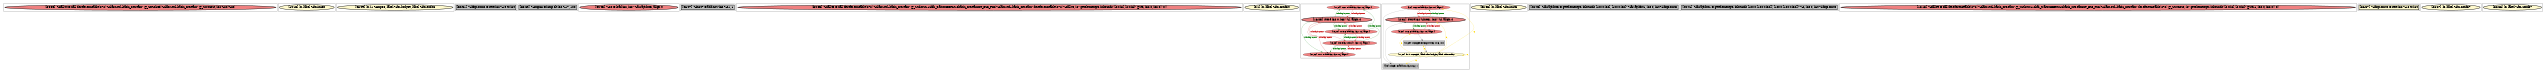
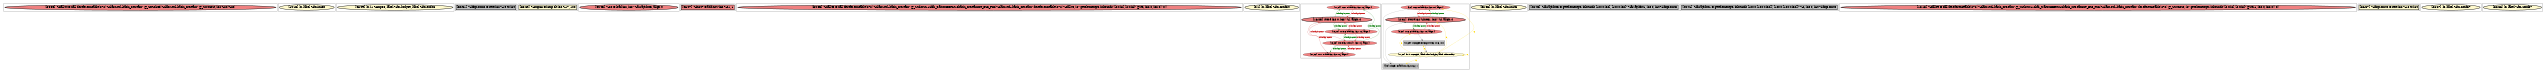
node "[38/39]  %cmp38 = icmp slt i32 %17, 100": fillcolor grey -> lemonchiffon
node "[46/47]  %inc47 = add nsw i32 %21, 1": fillcolor grey -> lightcoral
edge "[16/25]  store i32 0, i32* %j, align 4" -> "[21/22]  %17 = load i32, i32* %j, align 4": removed, label "T|indep|Const"
